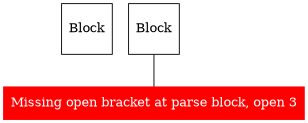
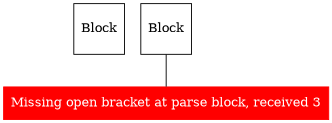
node "Missing open bracket at parse block, open 3": label "Missing open bracket at parse block, open 3" -> "Missing open bracket at parse block, received 3"
